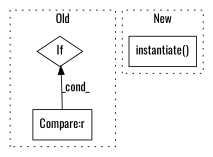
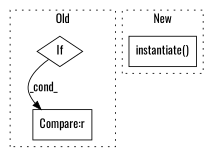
edge "Compare:r" -> "If": reversed
